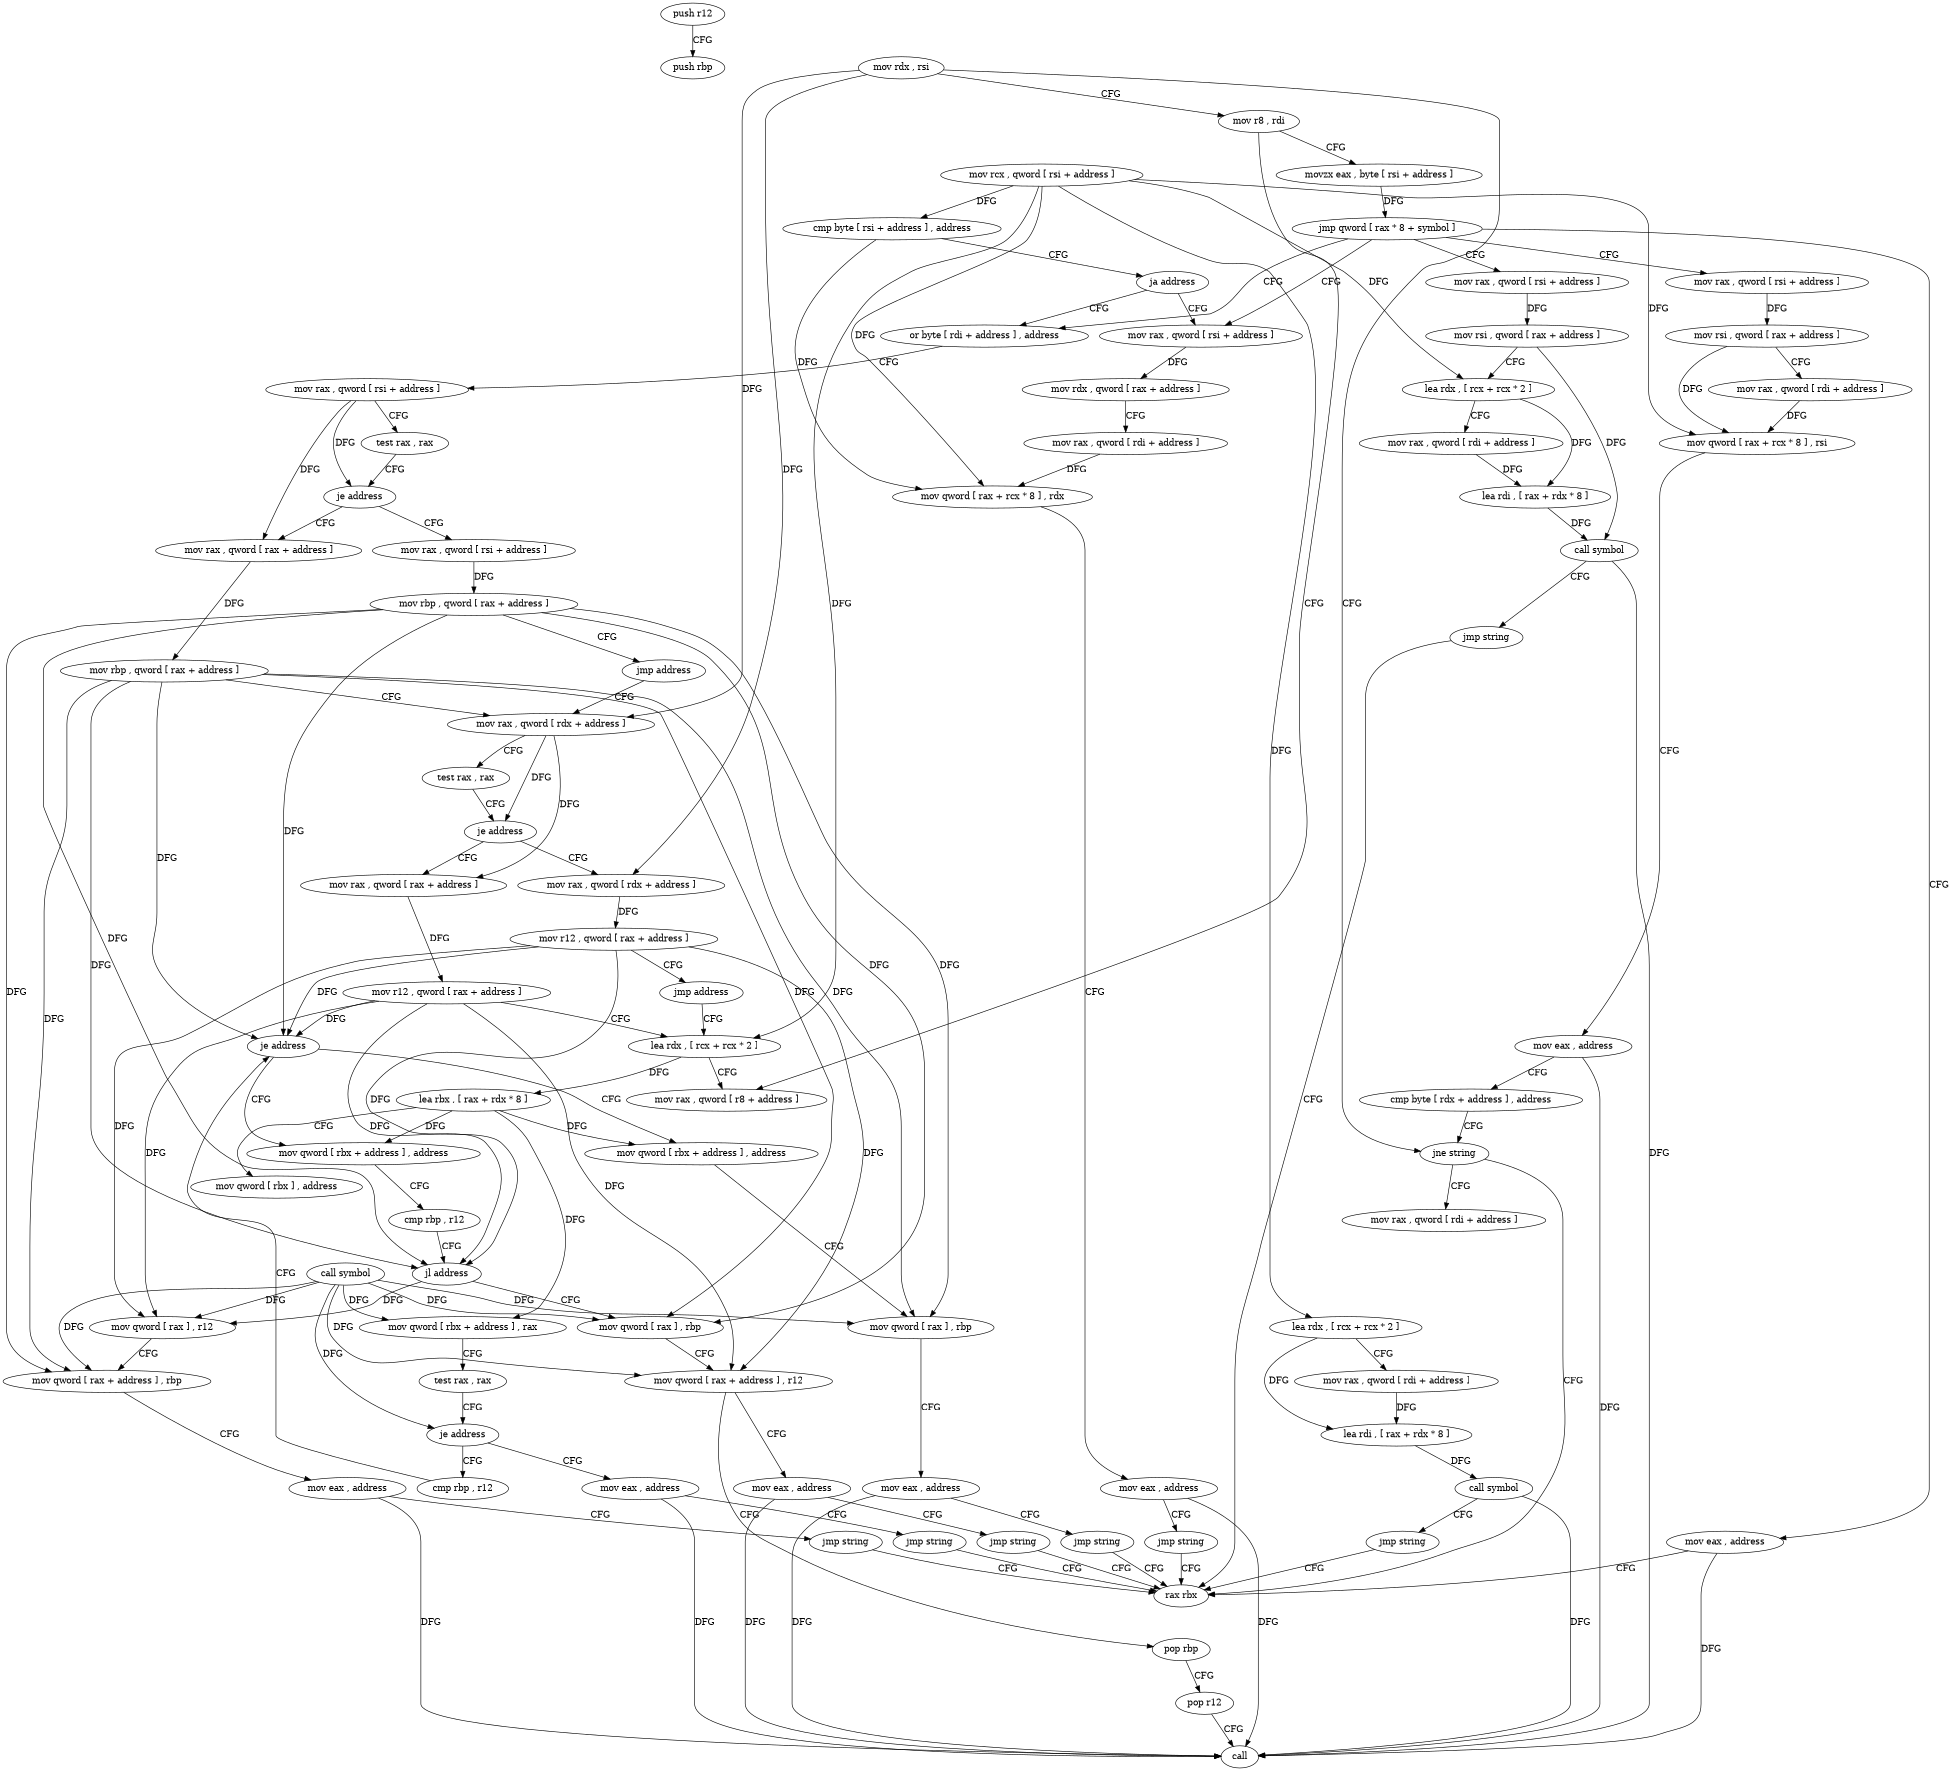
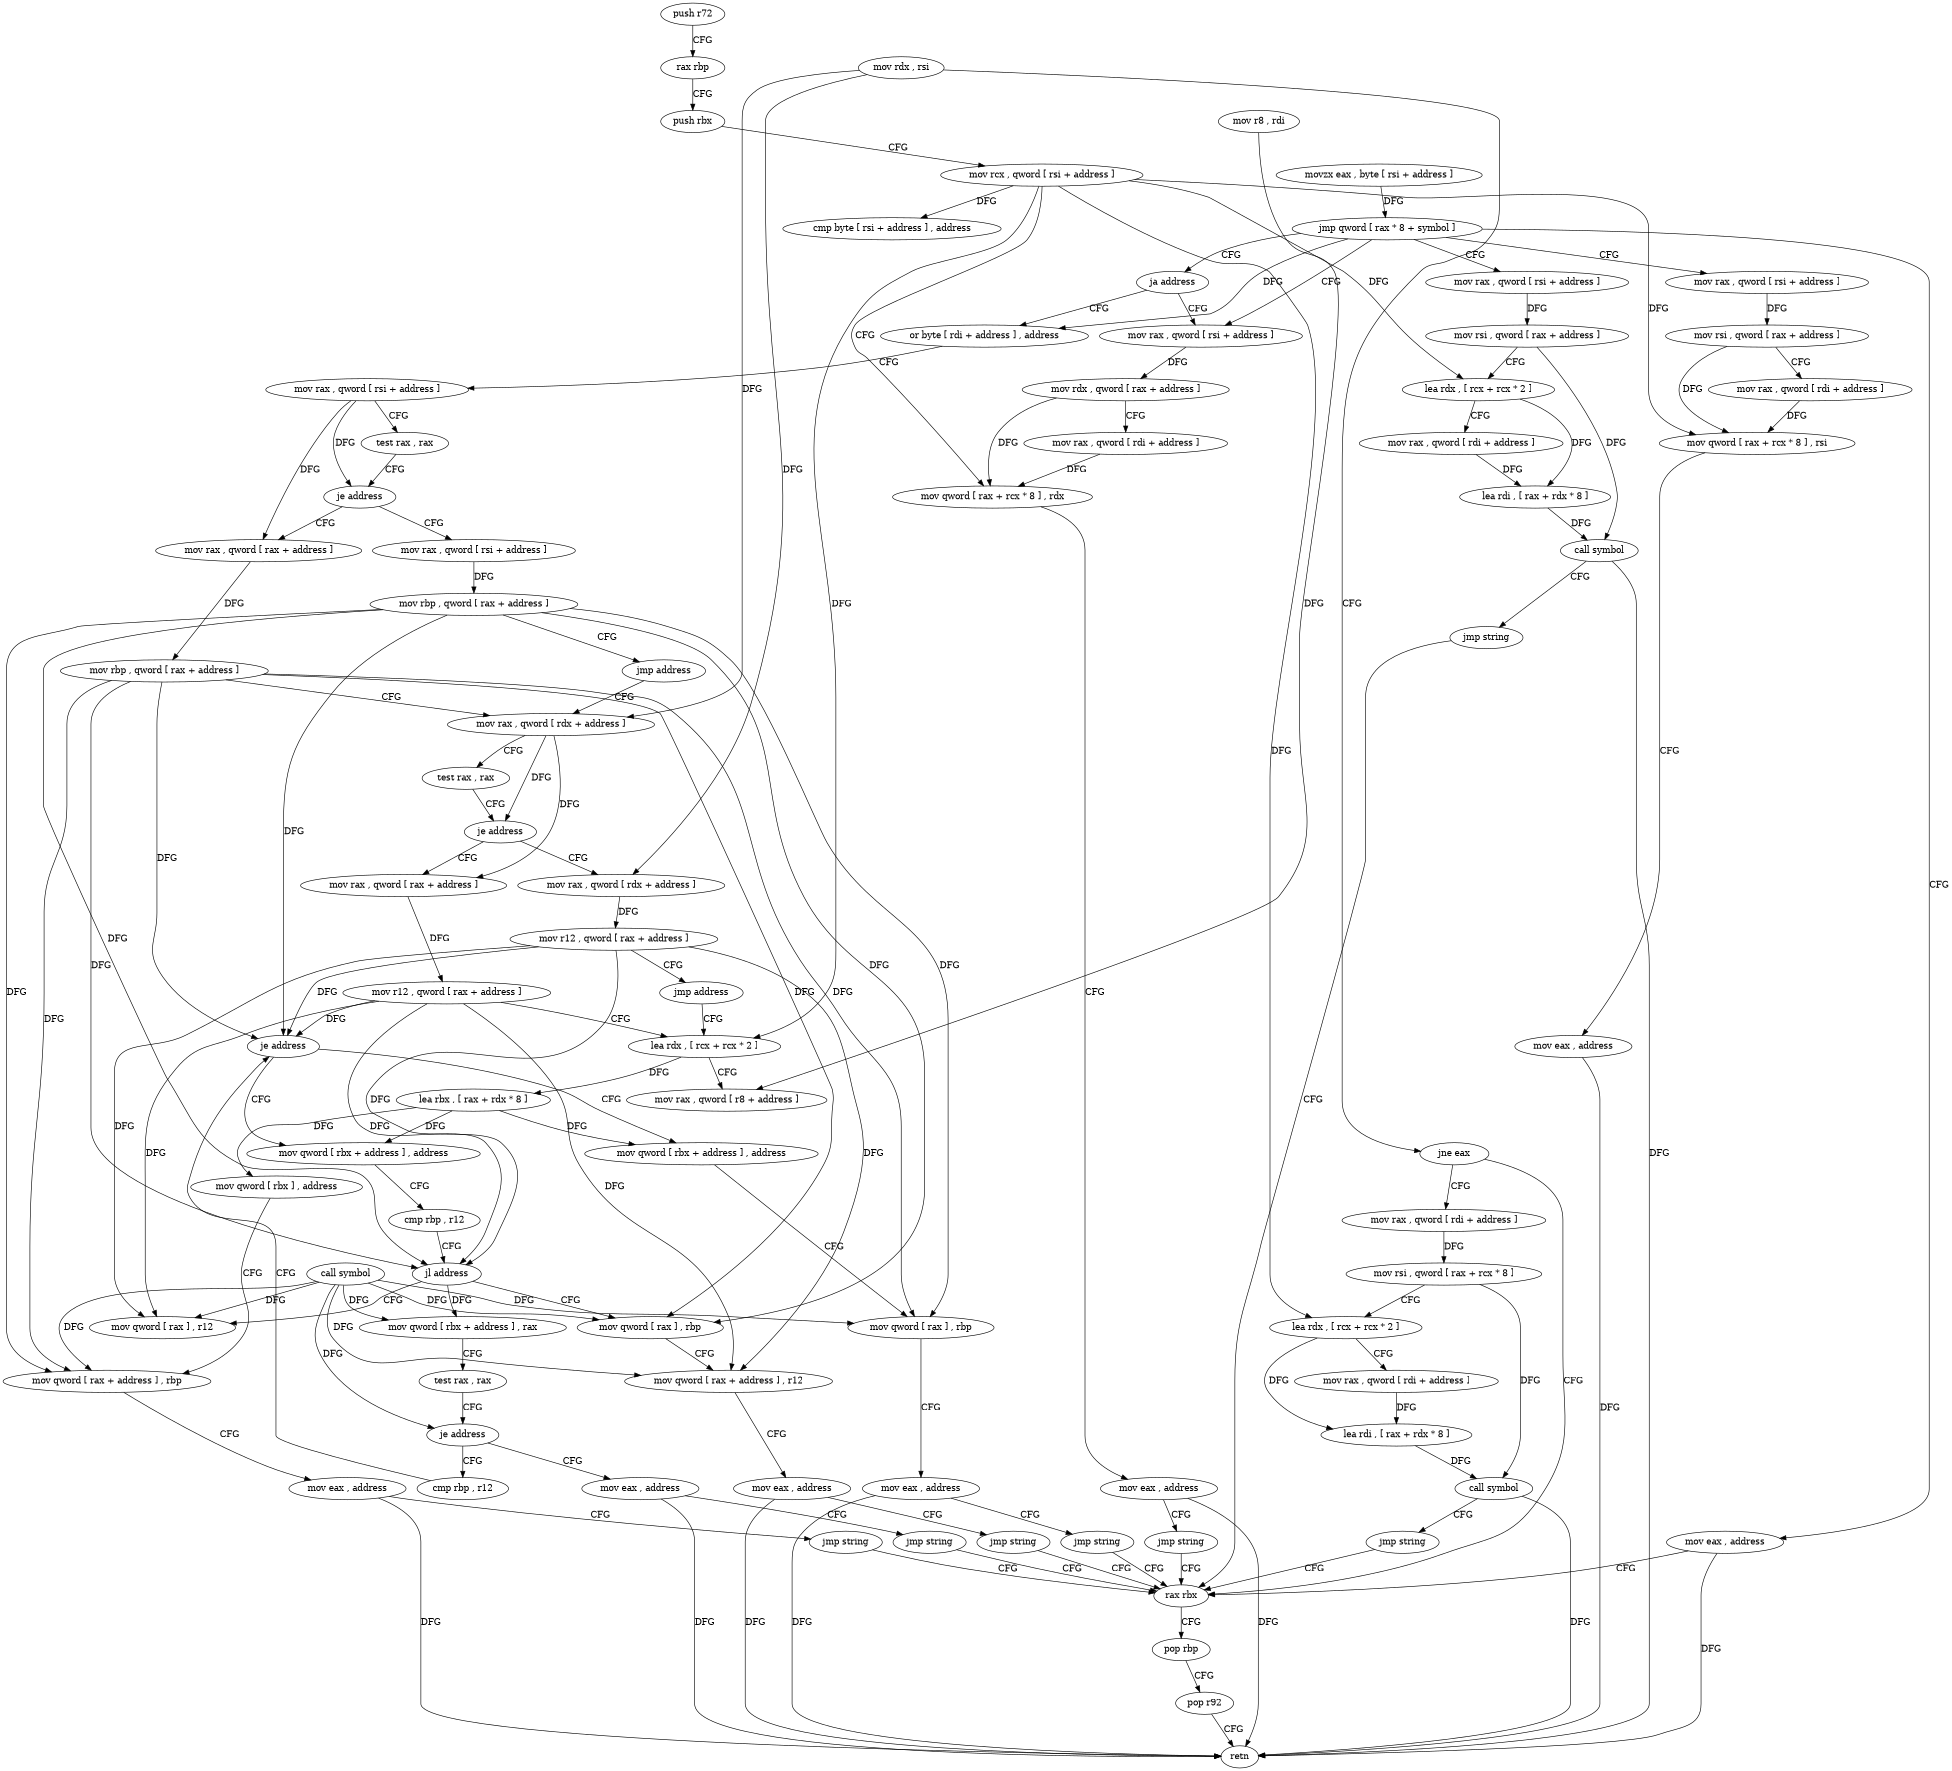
node "push r12": label "push r12" -> "push r72"
node "push rbp": label "push rbp" -> "rax rbp"
edge "mov rdx , rsi" -> "mov r8 , rdi": removed, label "CFG"
node "push rbx": added
edge "mov r8 , rdi" -> "movzx eax , byte [ rsi + address ]": removed, label "CFG"
edge "cmp byte [ rsi + address ] , address" -> "ja address": now "jmp qword [ rax * 8 + symbol ]" -> "ja address"
edge "jmp qword [ rax * 8 + symbol ]" -> "or byte [ rdi + address ] , address": label "CFG" -> "DFG"
edge "mov rcx , qword [ rsi + address ]" -> "mov qword [ rax + rcx * 8 ] , rdx": label "DFG" -> "CFG"
edge "cmp byte [ rsi + address ] , address" -> "mov qword [ rax + rcx * 8 ] , rdx": now "mov rdx , qword [ rax + address ]" -> "mov qword [ rax + rcx * 8 ] , rdx"
edge "mov r8 , rdi" -> "mov rax , qword [ r8 + address ]": label "CFG" -> "DFG"
node "cmp byte [ rdx + address ] , address": removed
edge "lea rbx , [ rax + rdx * 8 ]" -> "mov qword [ rbx ] , address": label "CFG" -> "DFG"
node "jne string": label "jne string" -> "jne eax"
edge "lea rbx , [ rax + rdx * 8 ]" -> "mov qword [ rbx + address ] , rax": now "jl address" -> "mov qword [ rbx + address ] , rax"
node "mov rsi , qword [ rax + rcx * 8 ]": added
edge "jl address" -> "mov qword [ rax ] , r12": label "DFG" -> "CFG"
edge "mov qword [ rax ] , r12" -> "mov qword [ rax + address ] , rbp": now "mov qword [ rbx ] , address" -> "mov qword [ rax + address ] , rbp"
edge "mov qword [ rax + address ] , r12" -> "pop rbp": now "rax rbx" -> "pop rbp"
node "pop r12": label "pop r12" -> "pop r92"
node "call": label "call" -> "retn"
